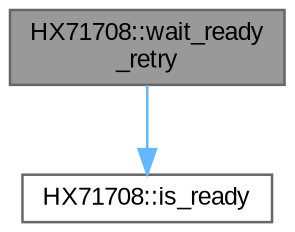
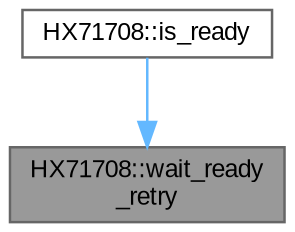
edge "HX71708::wait_ready _retry" -> "HX71708::is_ready": reversed
